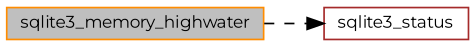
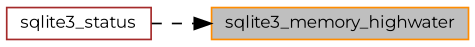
edge "sqlite3_memory_highwater" -> "sqlite3_status": reversed
